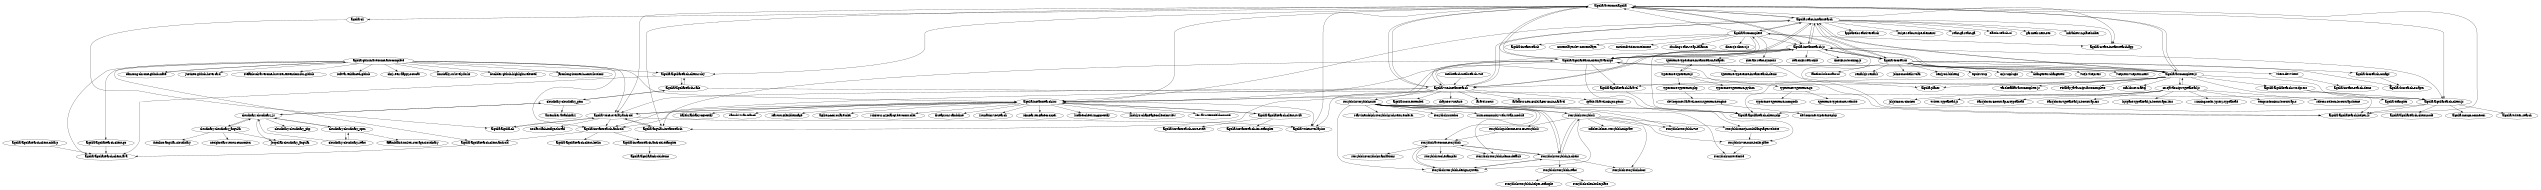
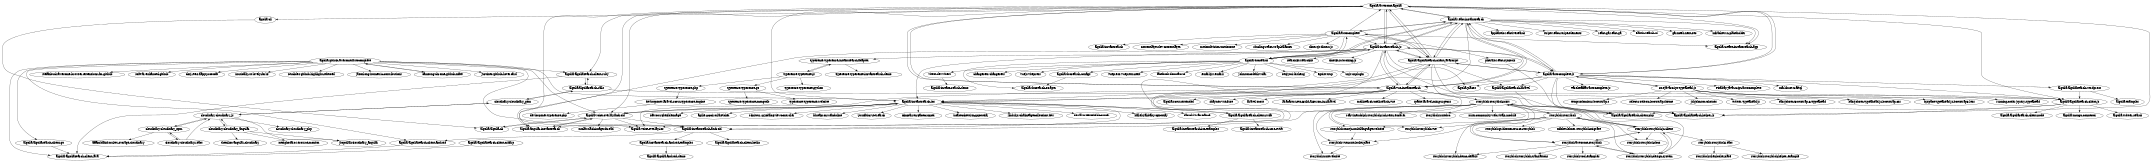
edge "meilisearch/meilisearch-vue" -> "algolia/vue-instantsearch": reversed
node "assembler/attachinary": removed
edge "storyblok/gridsome-source-storyblok" -> "storyblok/awesome-storyblok": now "storyblok/storyblok" -> "storyblok/awesome-storyblok"
